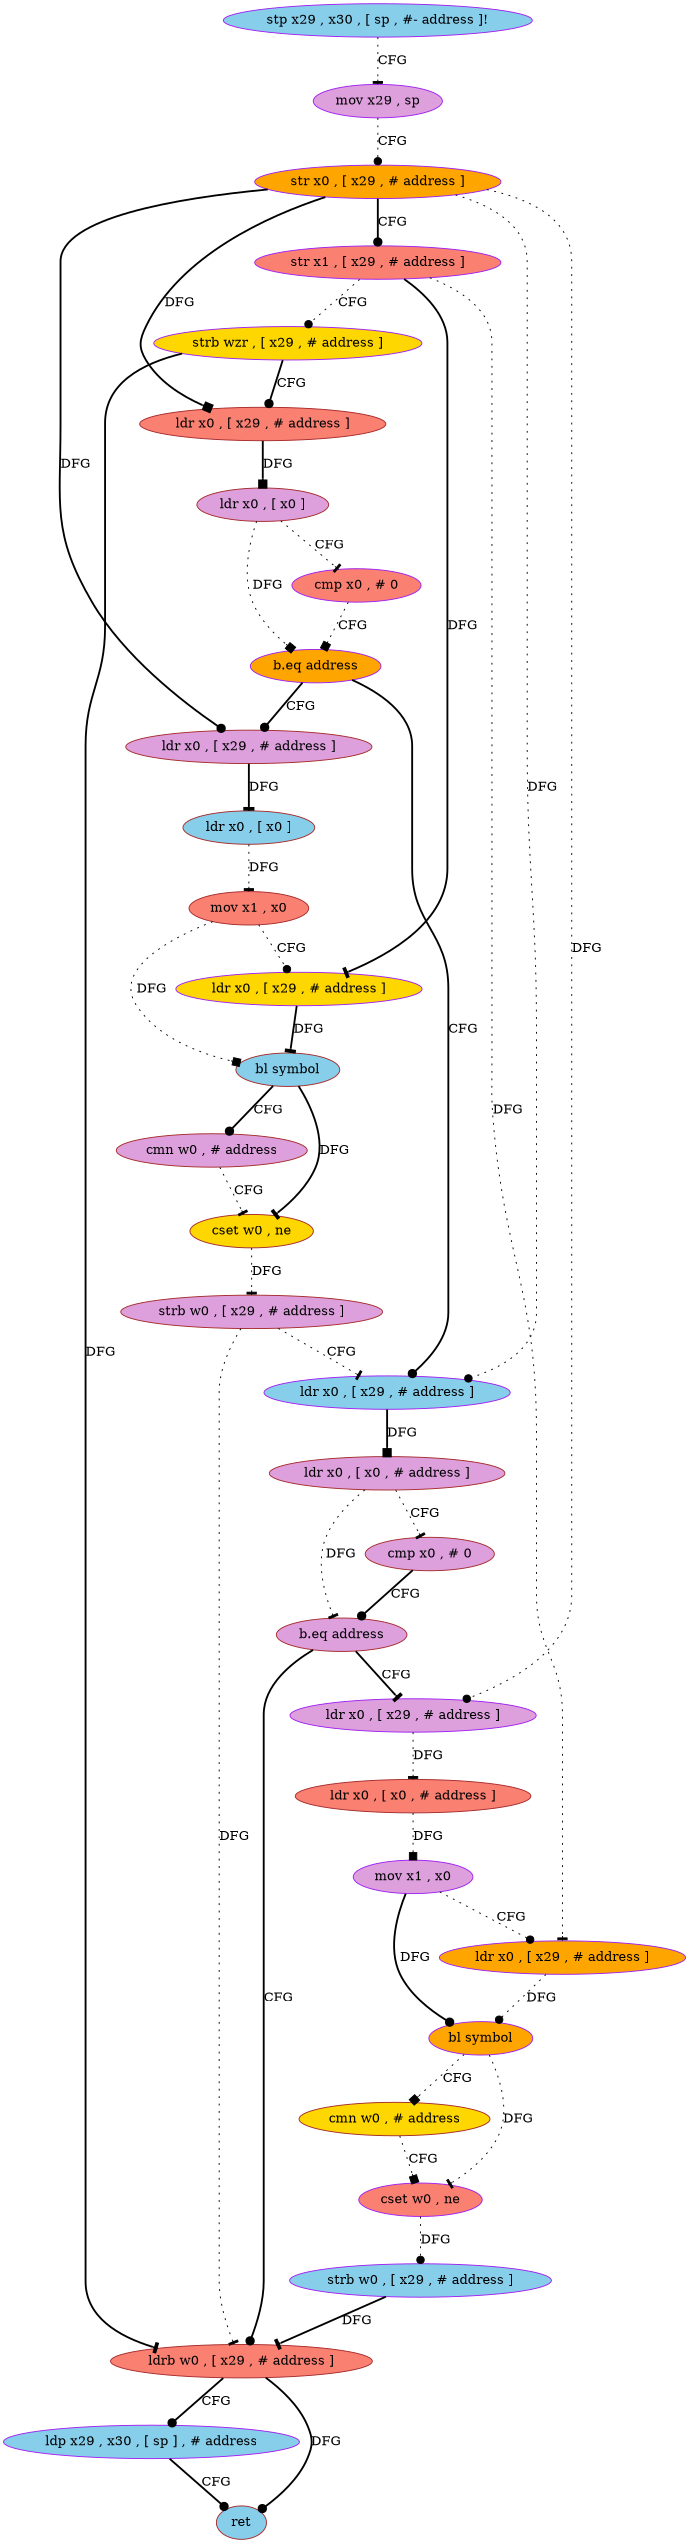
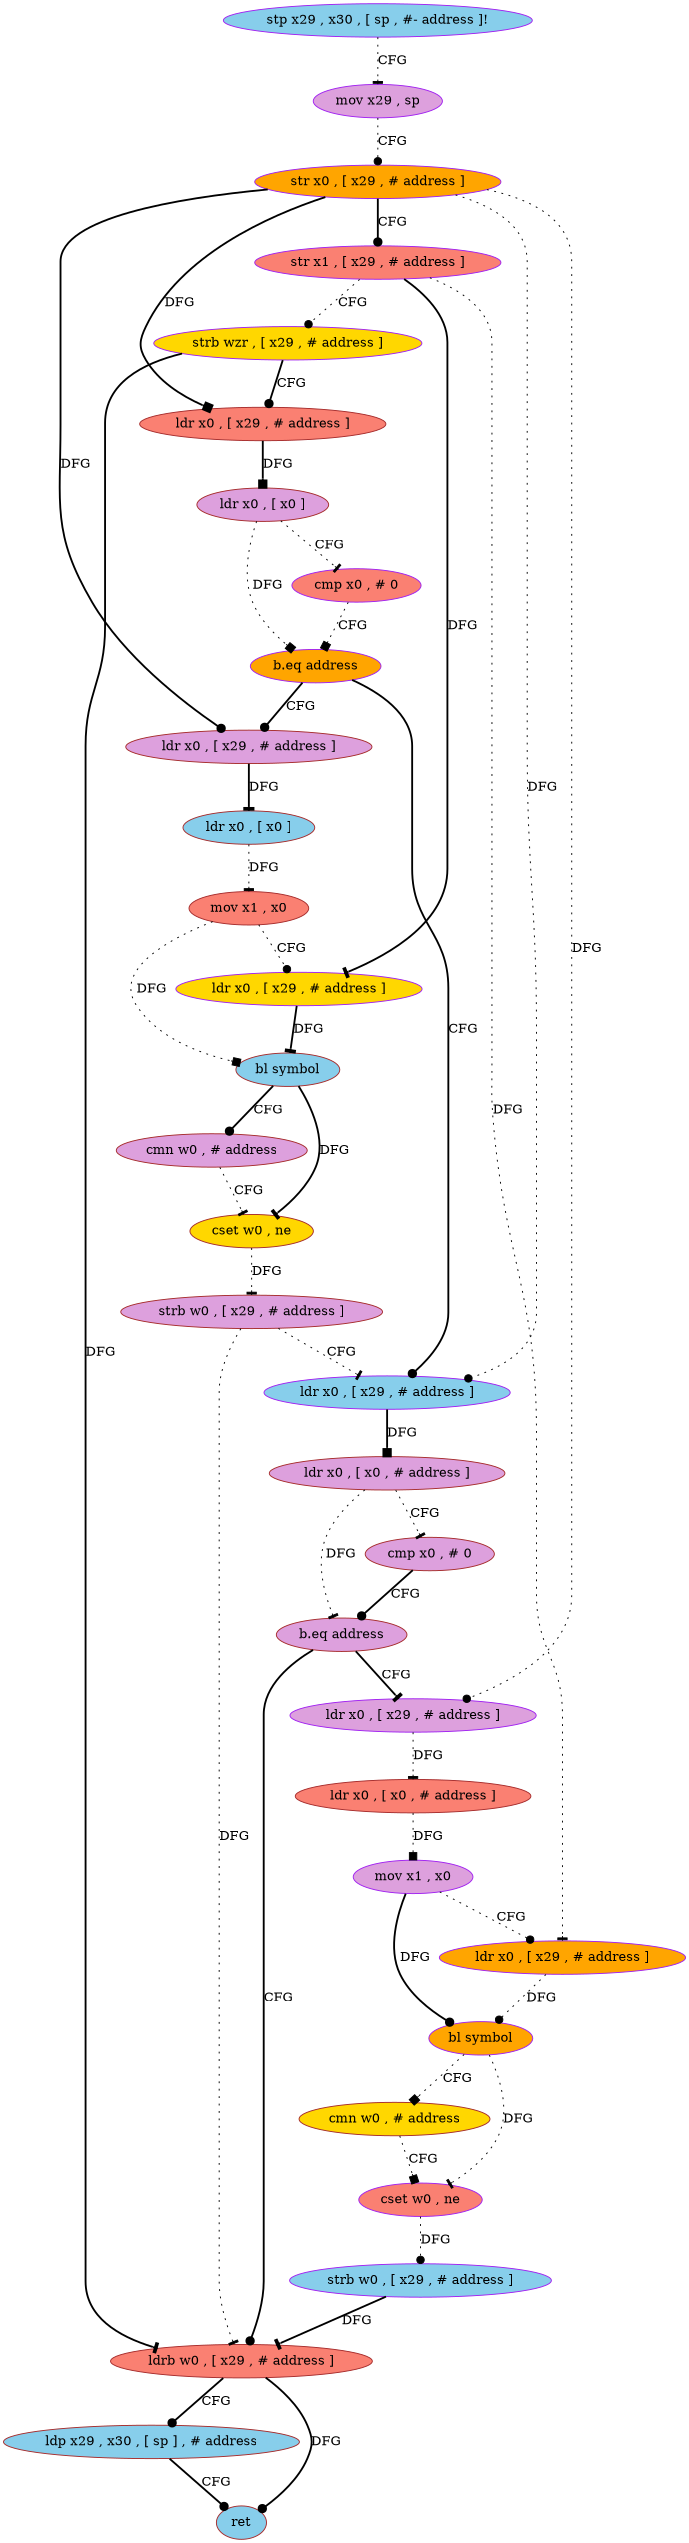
node "ldp x29 , x30 , [ sp ] , # address": color purple -> brown
